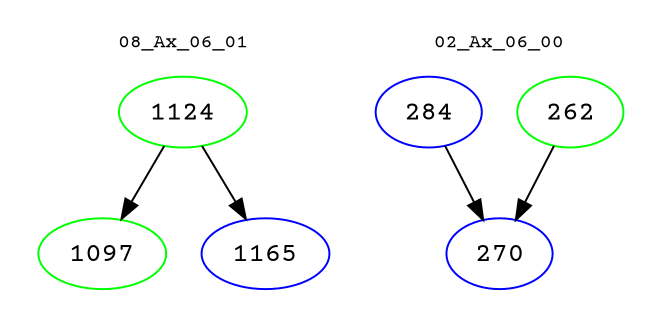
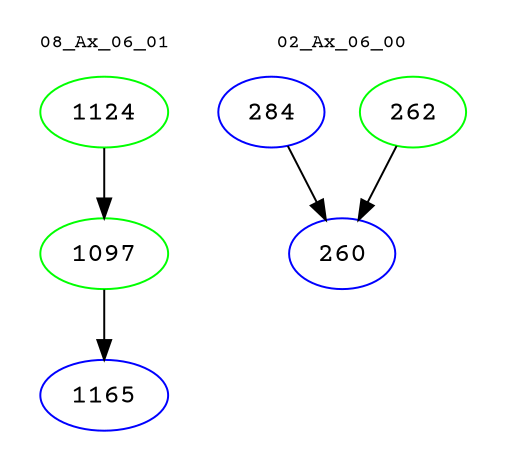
edge "1124" -> "1165": now "1097" -> "1165"
node "270": label "270" -> "260"
